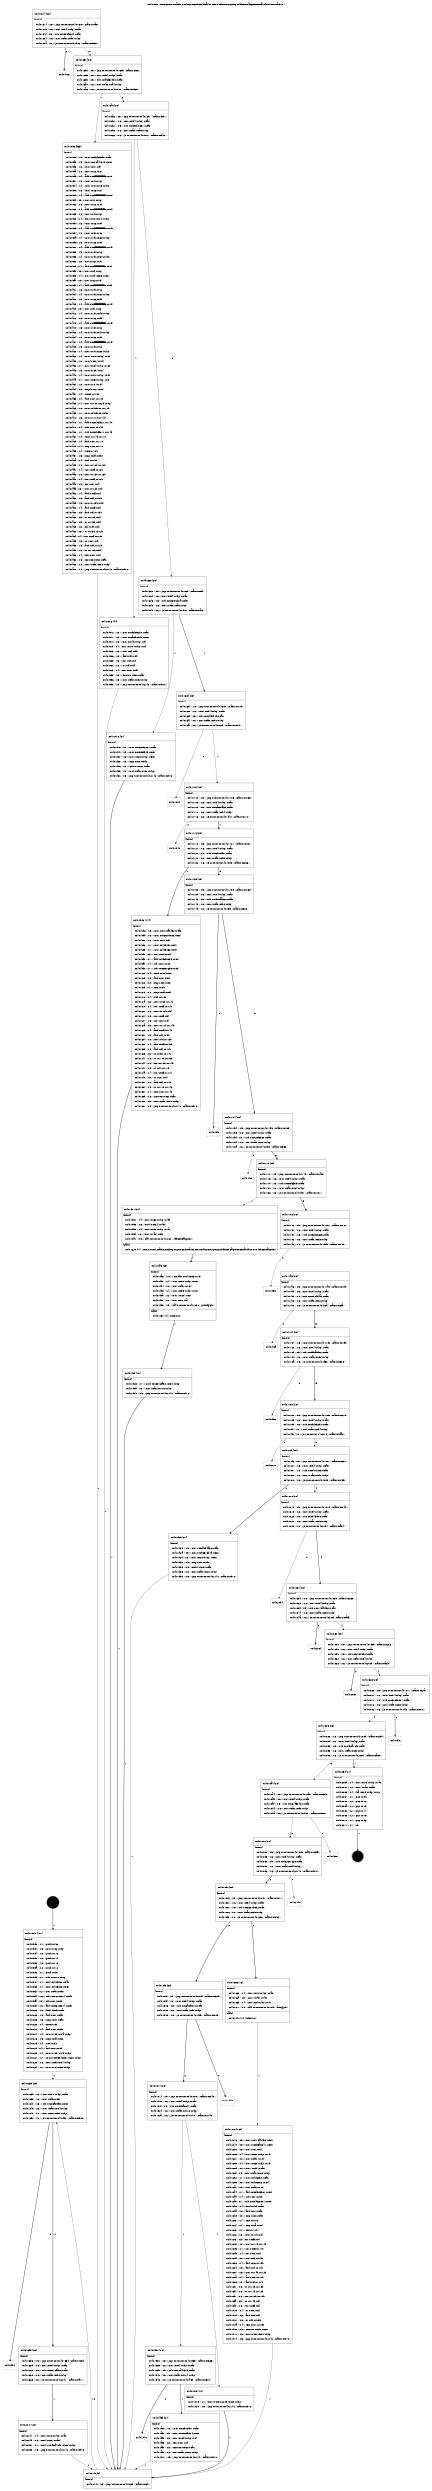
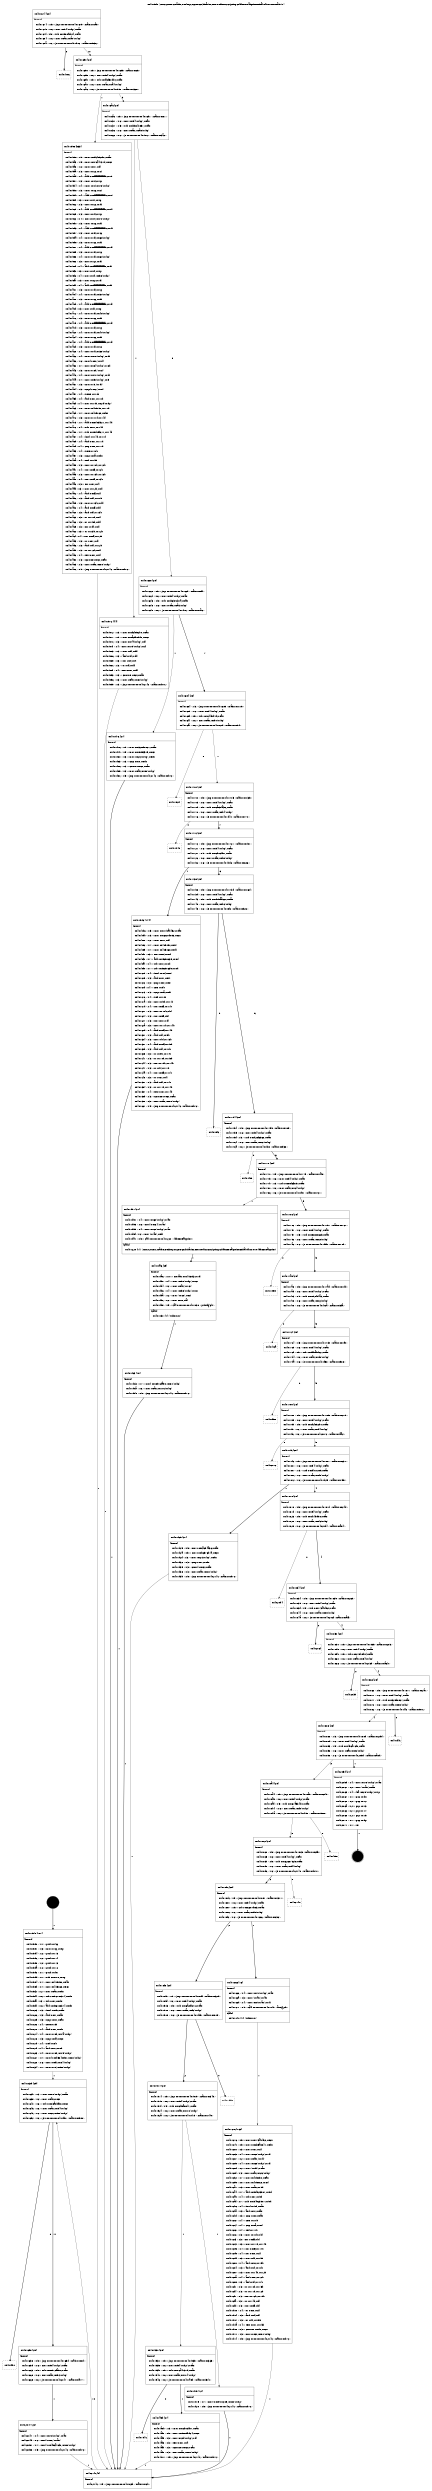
edge "0x40178c [28]" -> "0x4017a8 [28]": added, label "5"
